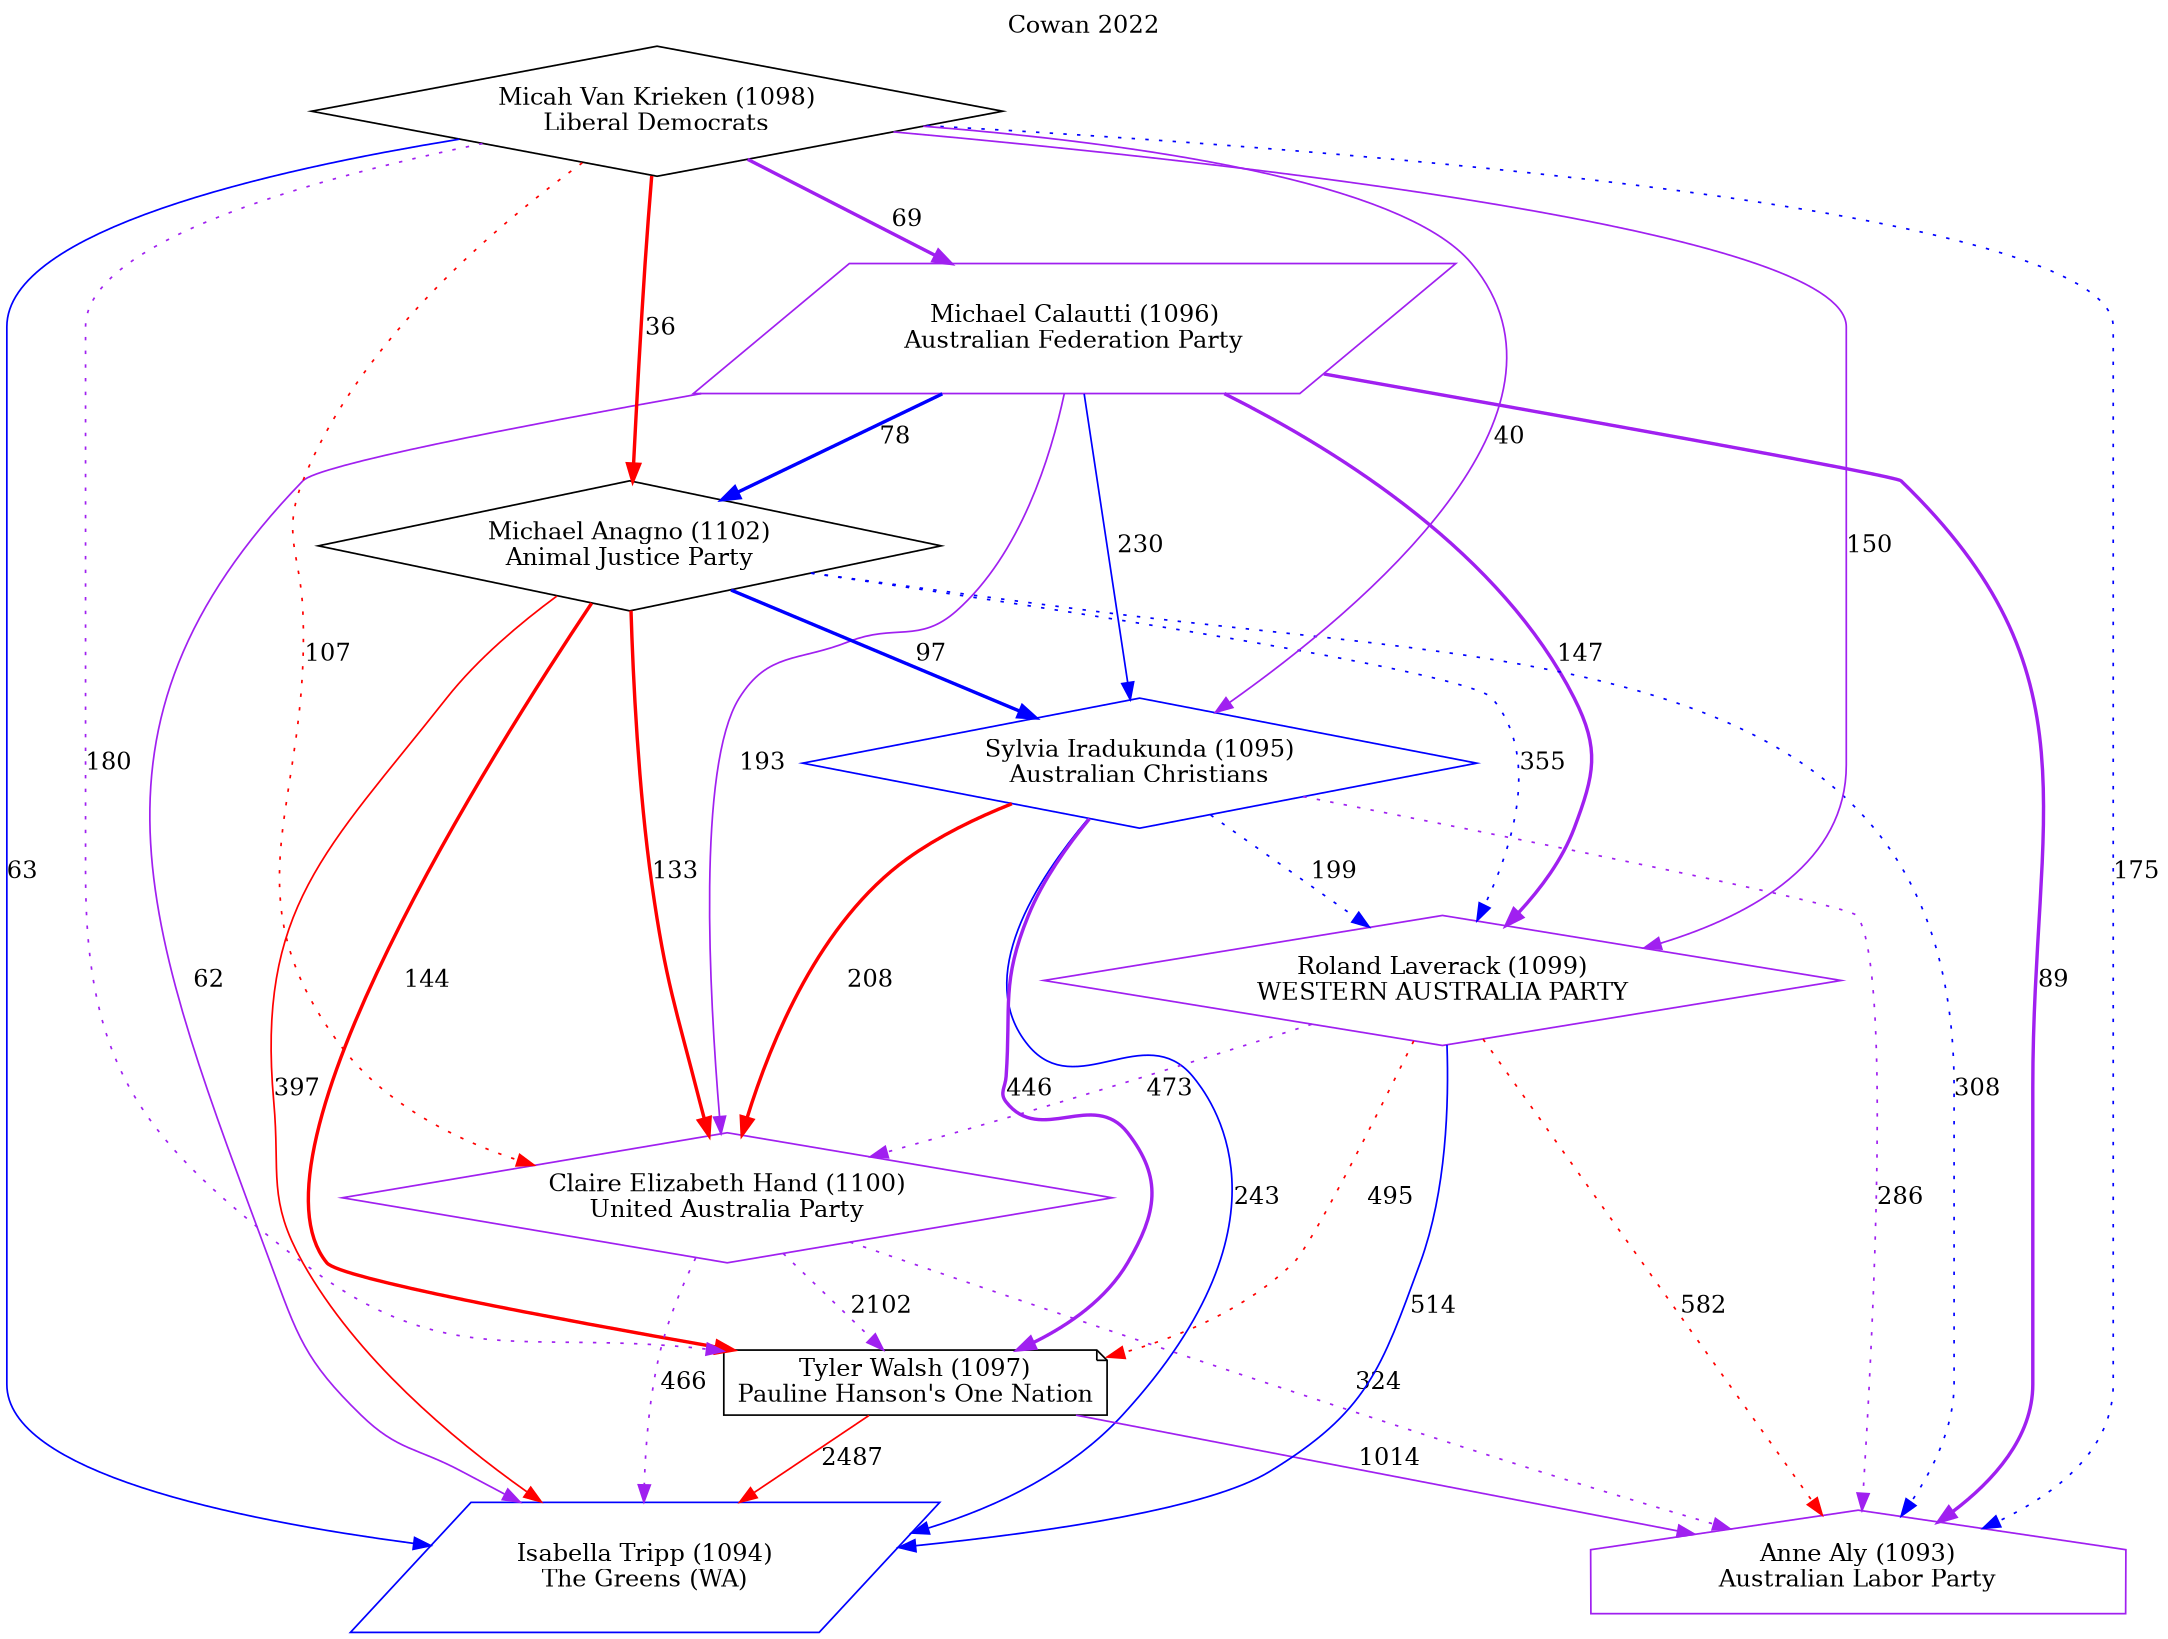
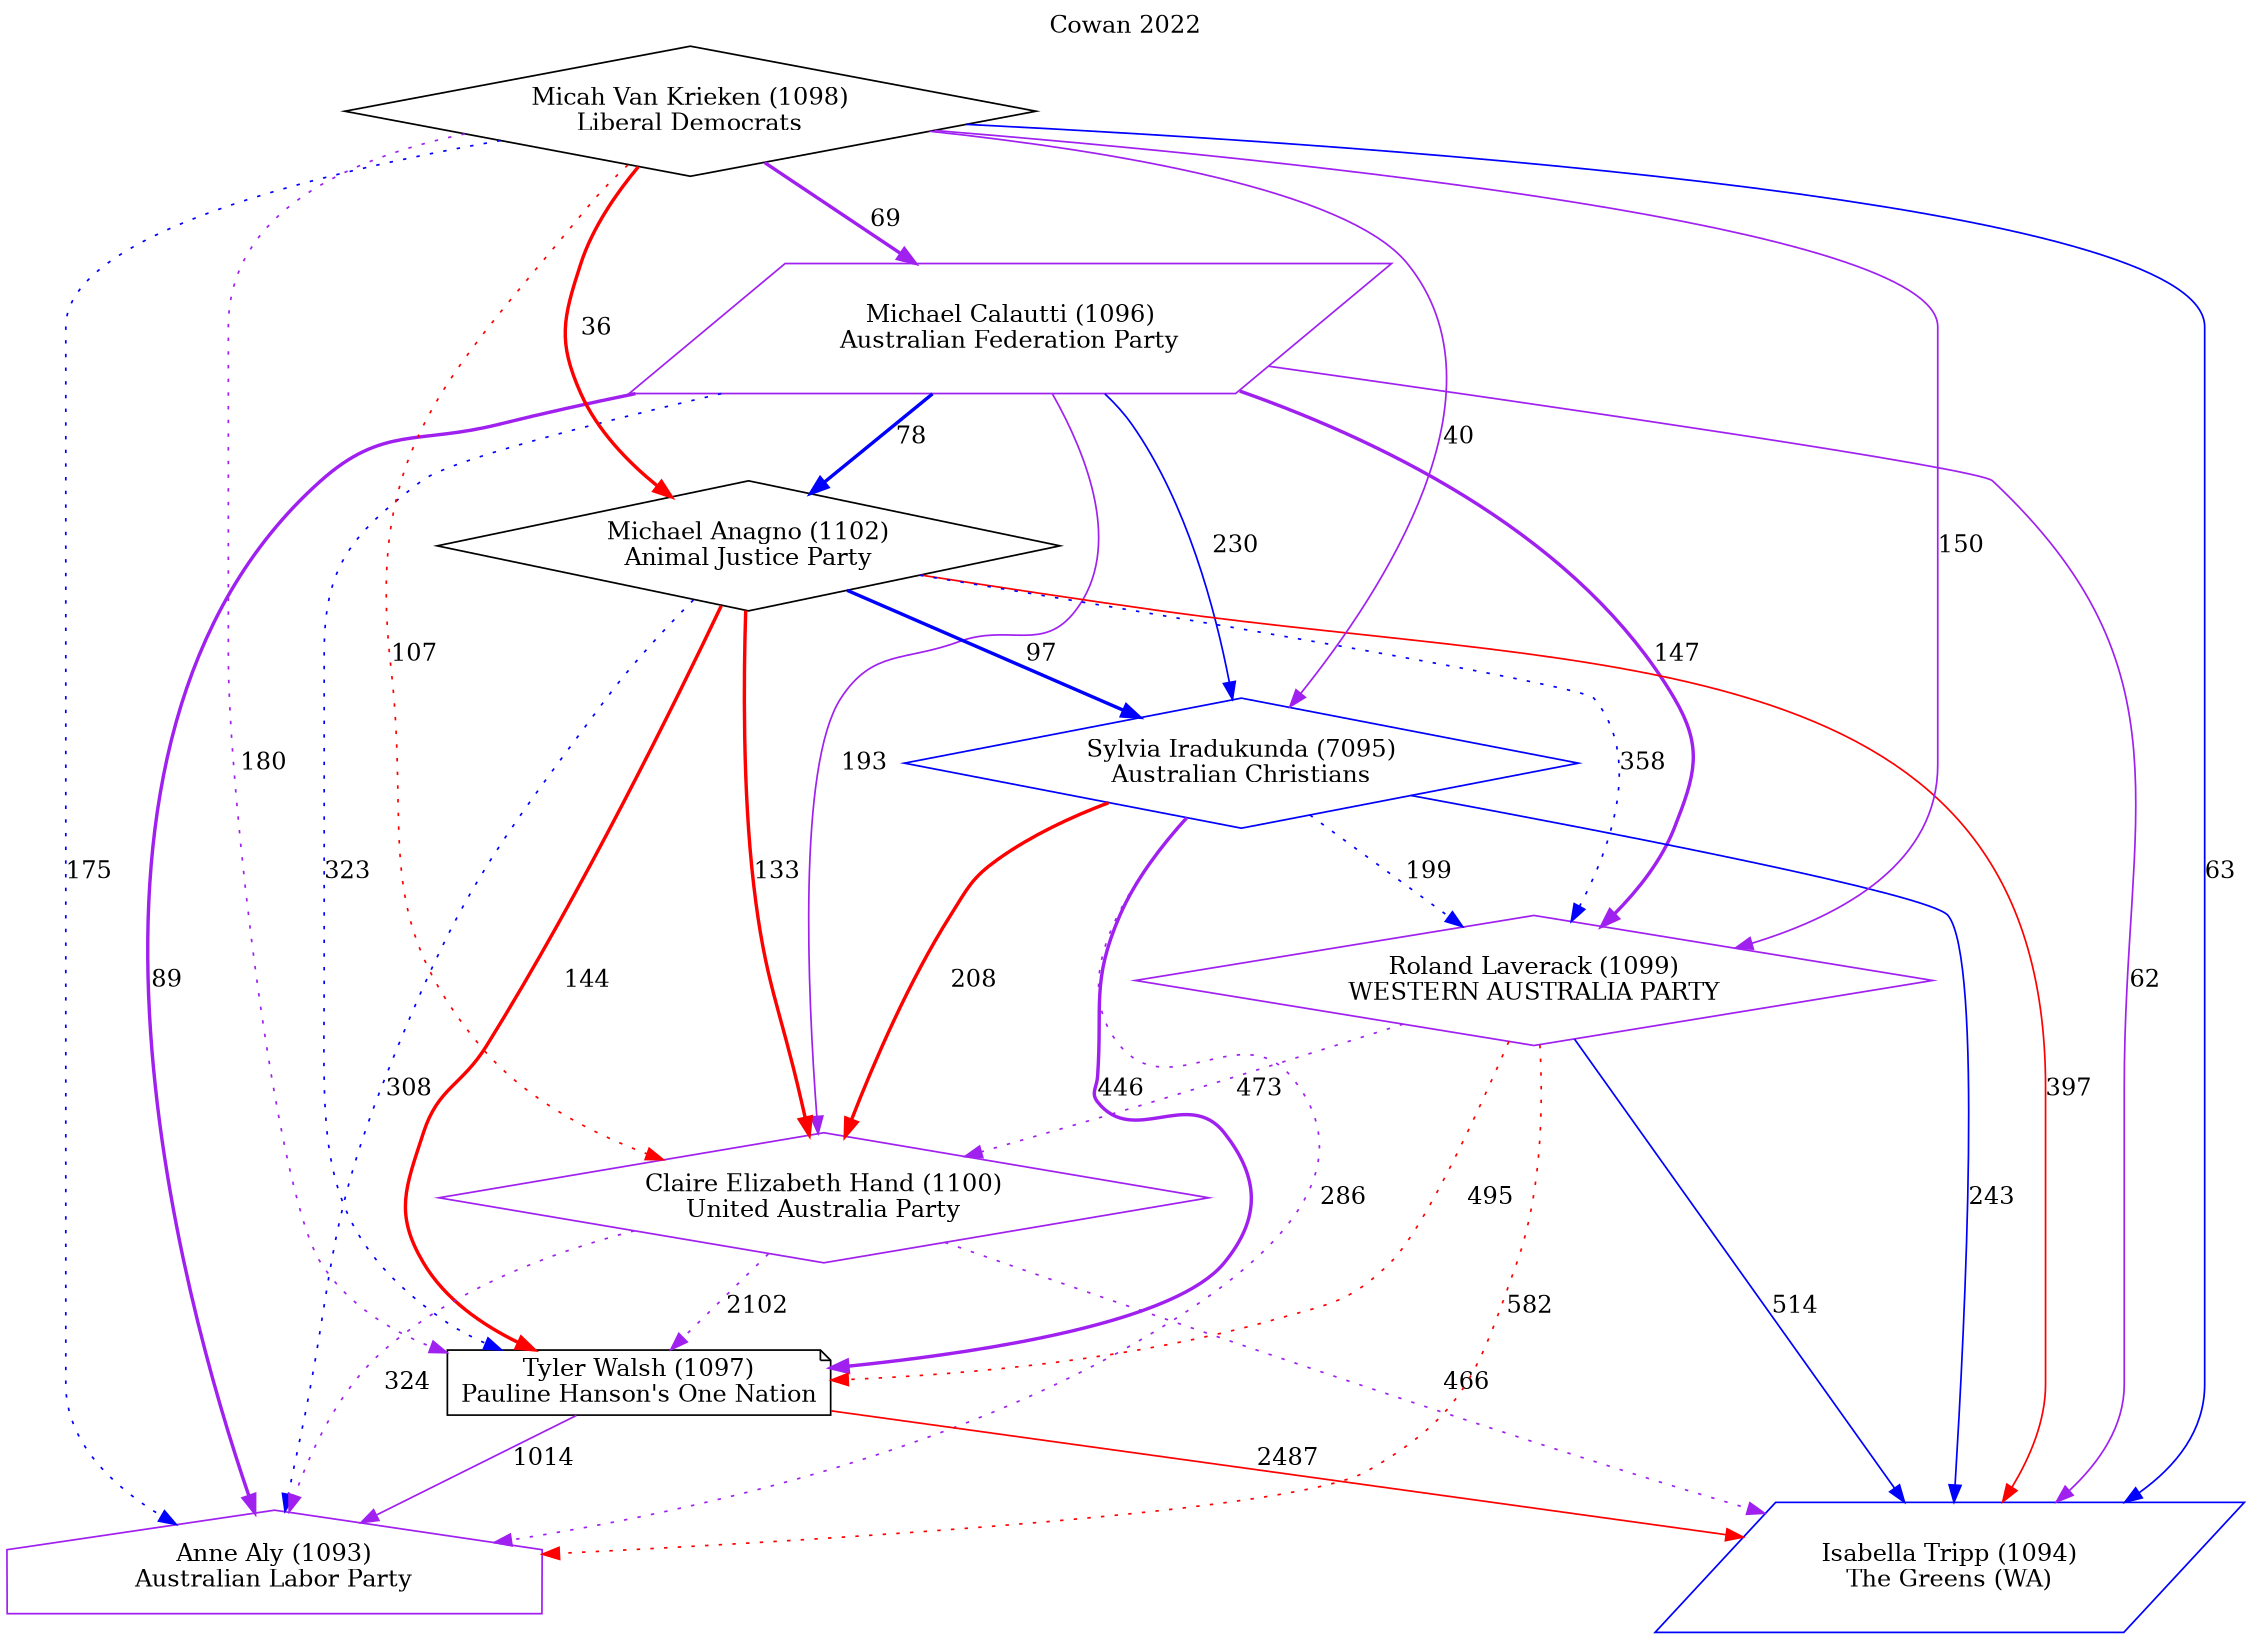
node "Sylvia Iradukunda (1095) Australian Christians": label "Sylvia Iradukunda (1095) Australian Christians" -> "Sylvia Iradukunda (7095) Australian Christians"
edge "Michael Anagno (1102) Animal Justice Party" -> "Roland Laverack (1099) WESTERN AUSTRALIA PARTY": label "355" -> "358"
edge "Michael Calautti (1096) Australian Federation Party" -> "Tyler Walsh (1097) Pauline Hanson's One Nation": added, label "323"
